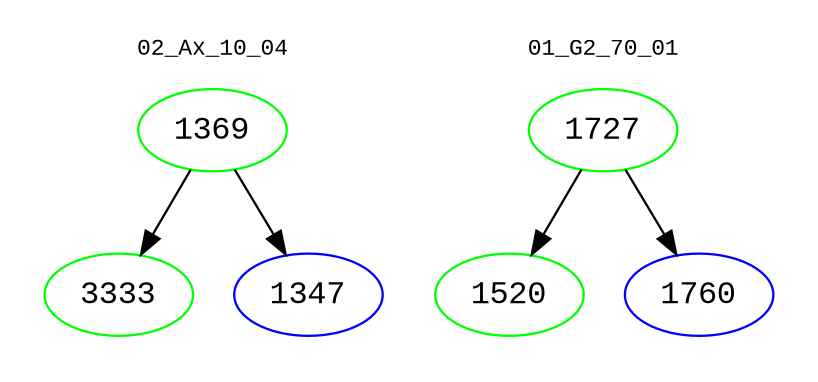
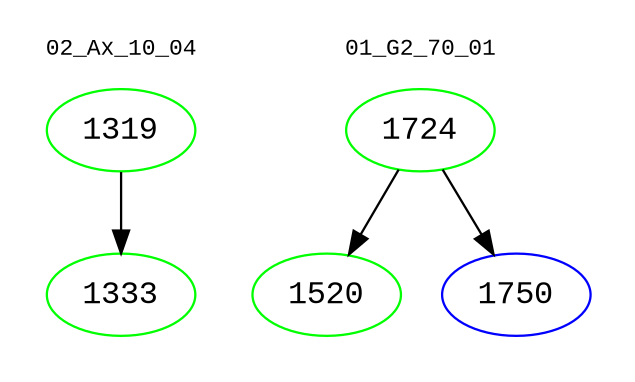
node "1369": label "1369" -> "1319"
node "1727": label "1727" -> "1724"
node "3333": label "3333" -> "1333"
node "1347": removed
node "1760": label "1760" -> "1750"
